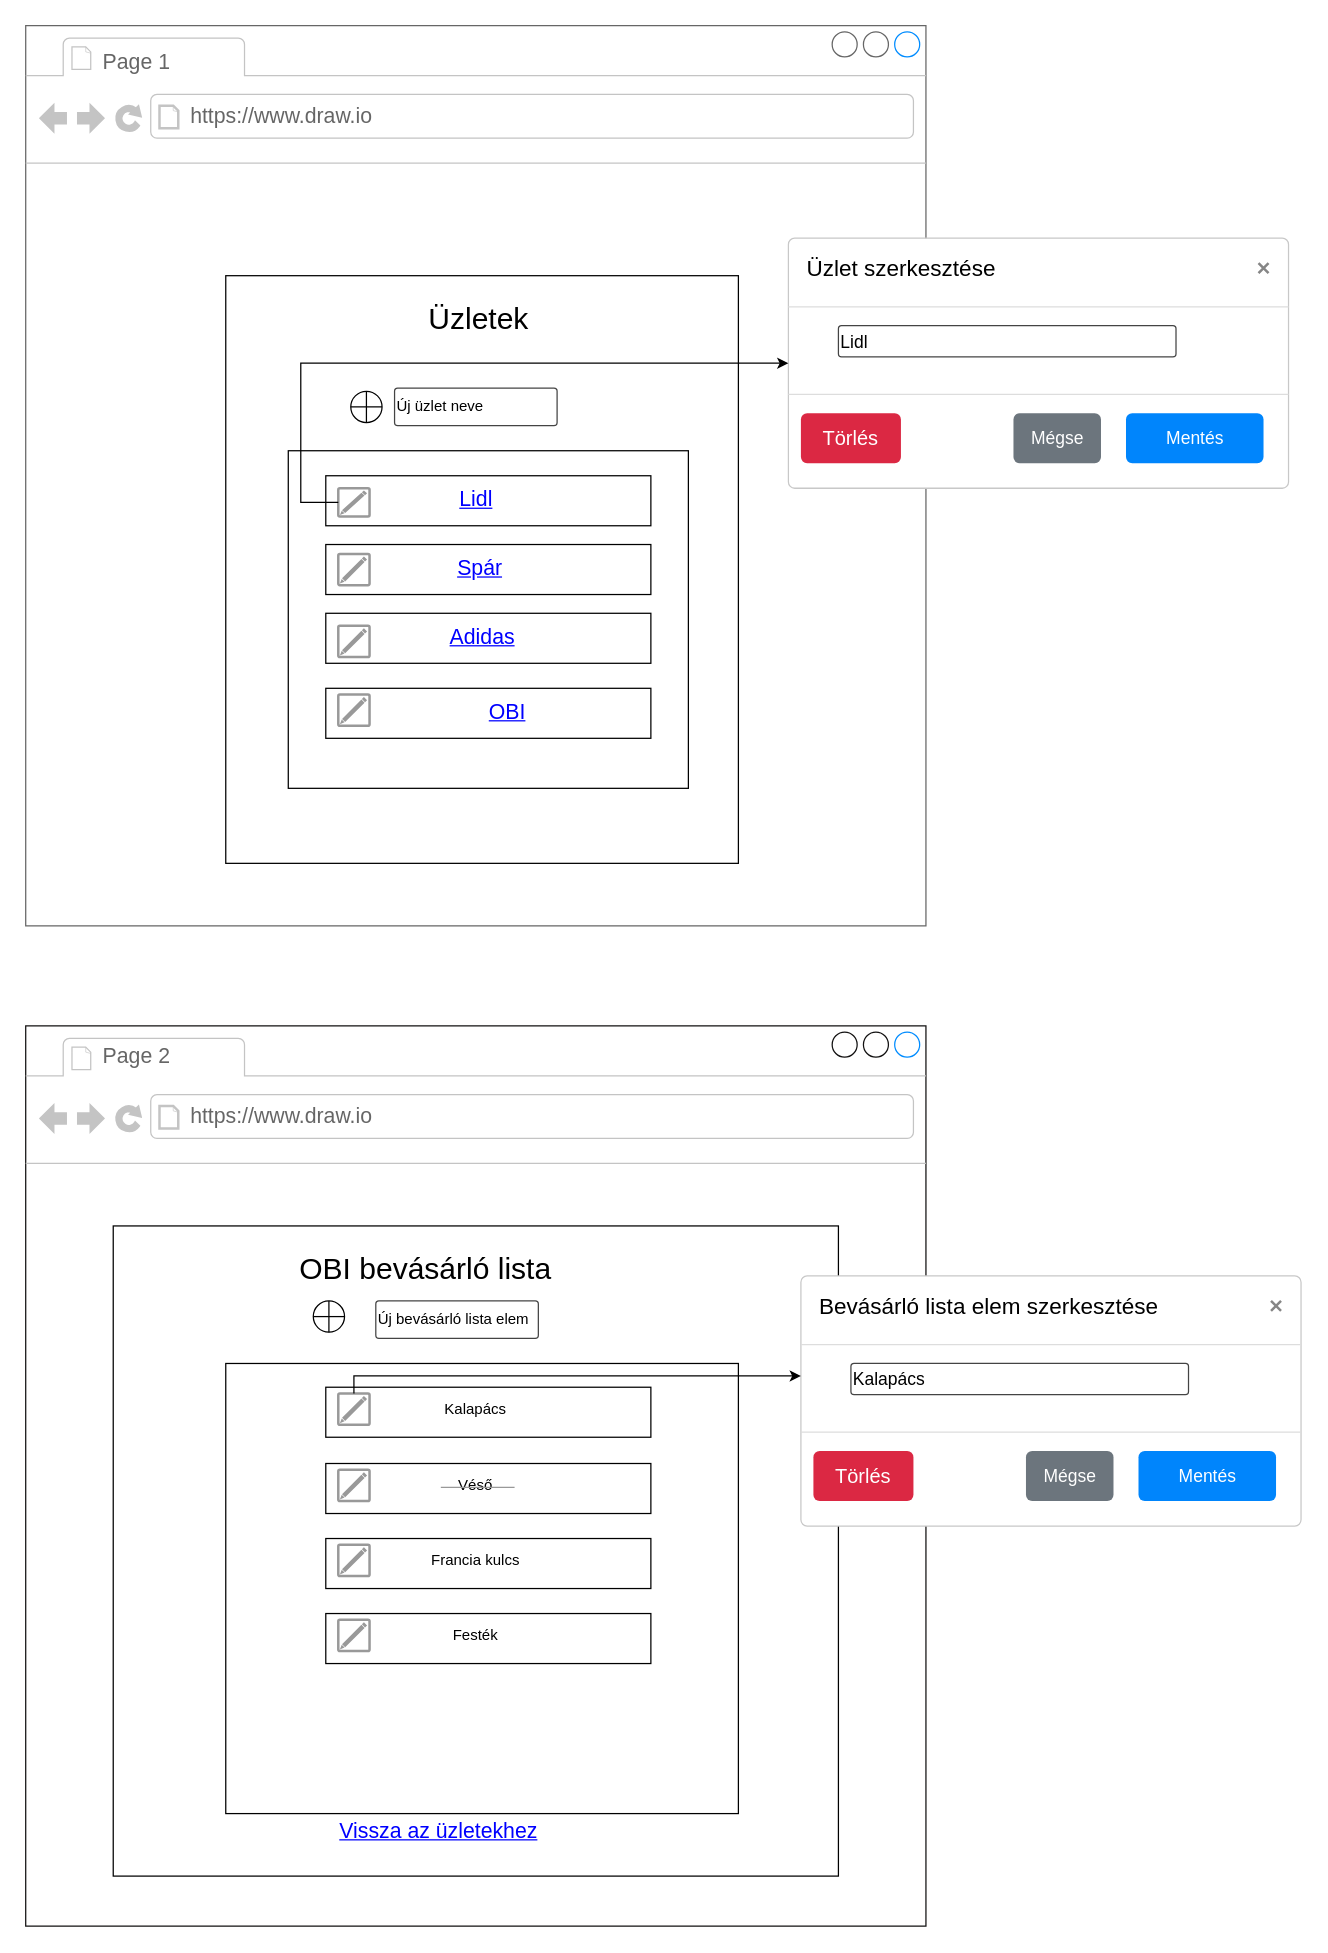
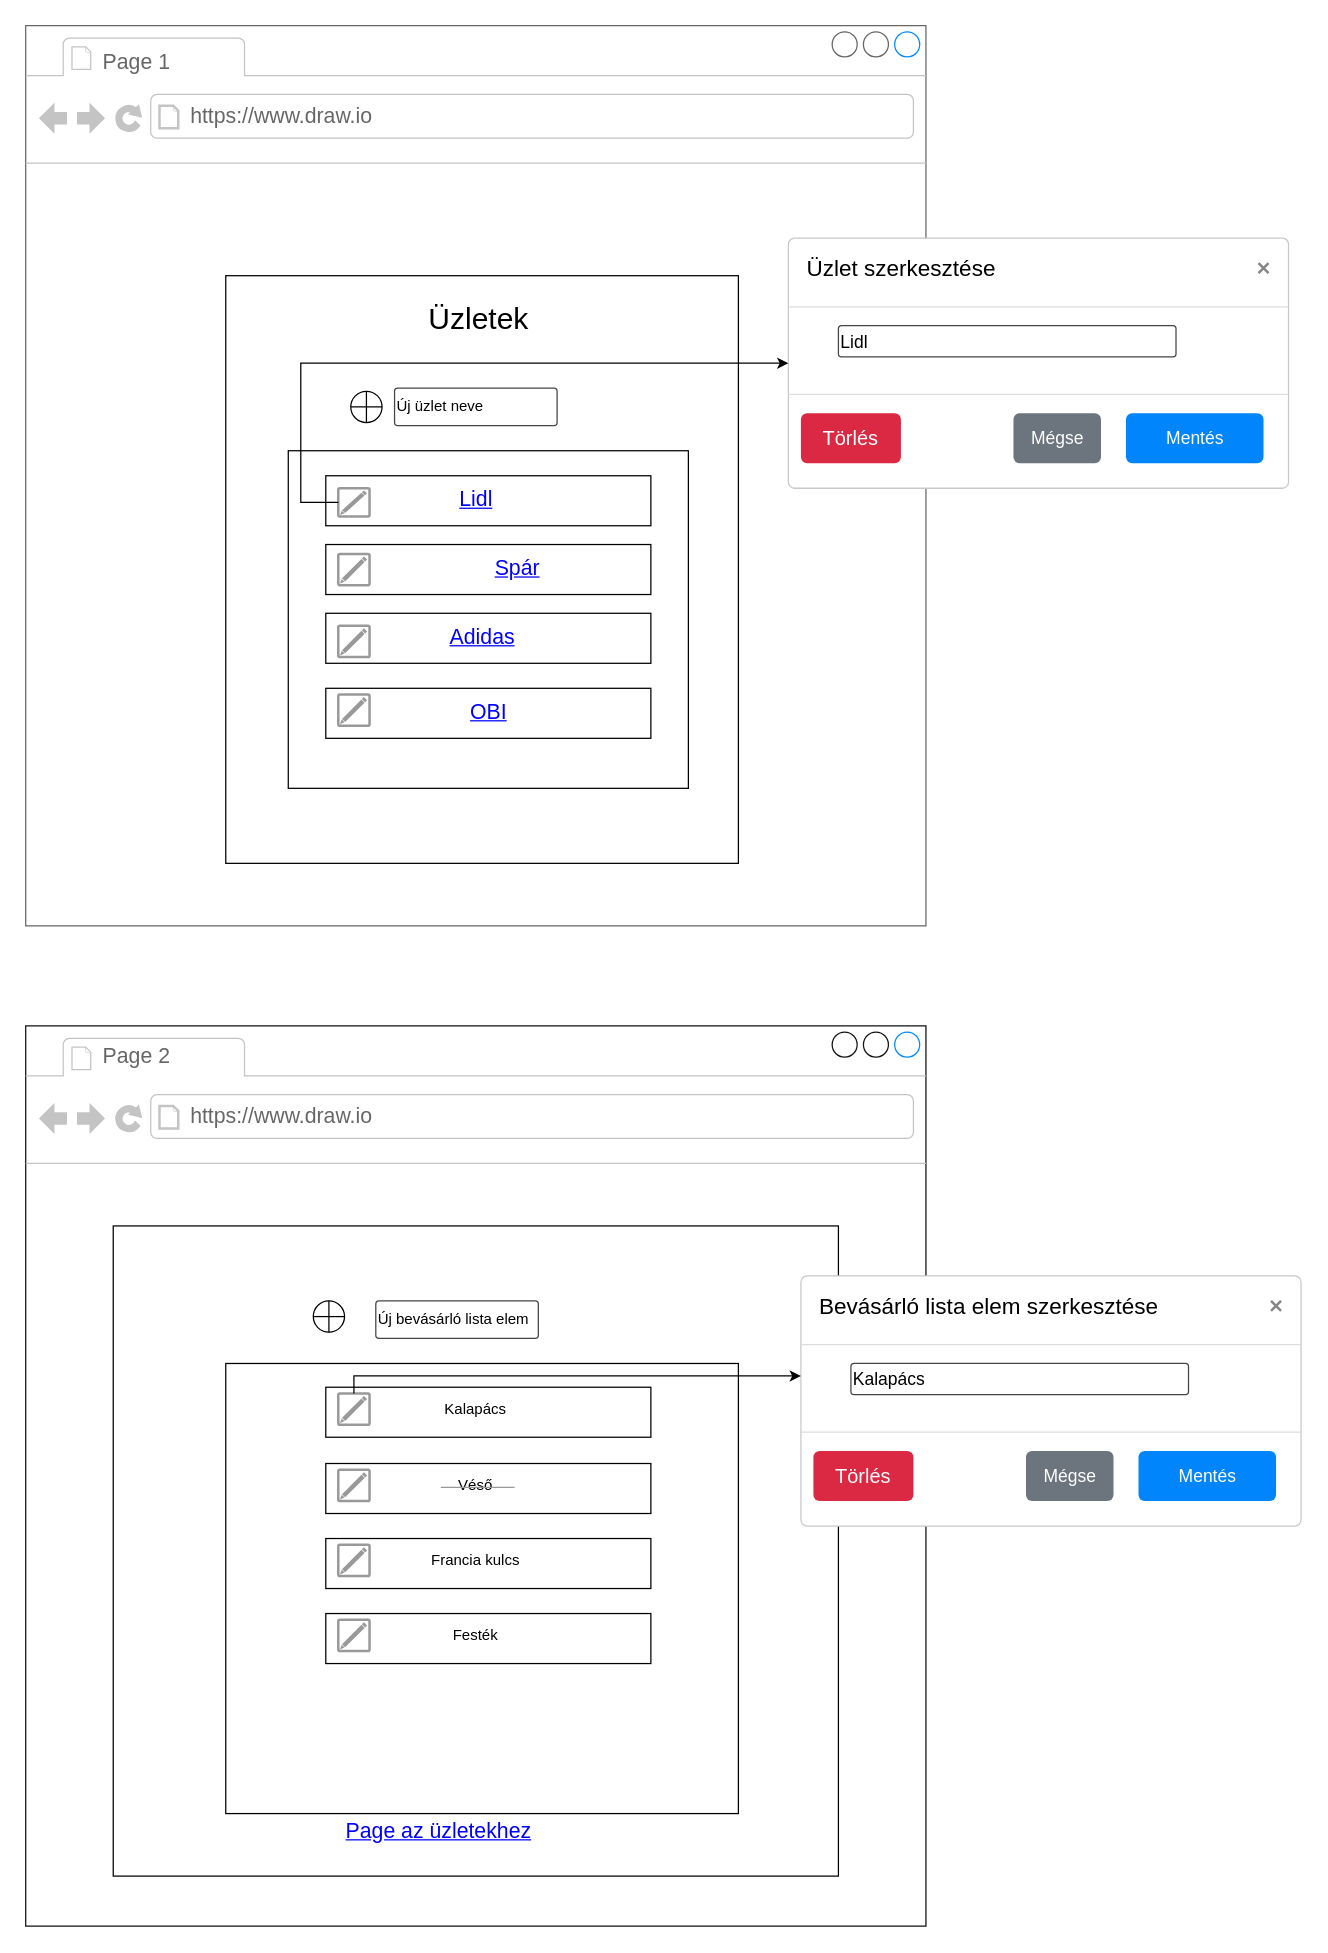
node "Spár": moved (479, 569) -> (516, 569)
node "OBI": moved (507, 713) -> (488, 713)
node "OBI bevásárló lista": removed
node "Vissza az üzletekhez": label "Vissza az üzletekhez" -> "Page az üzletekhez"
